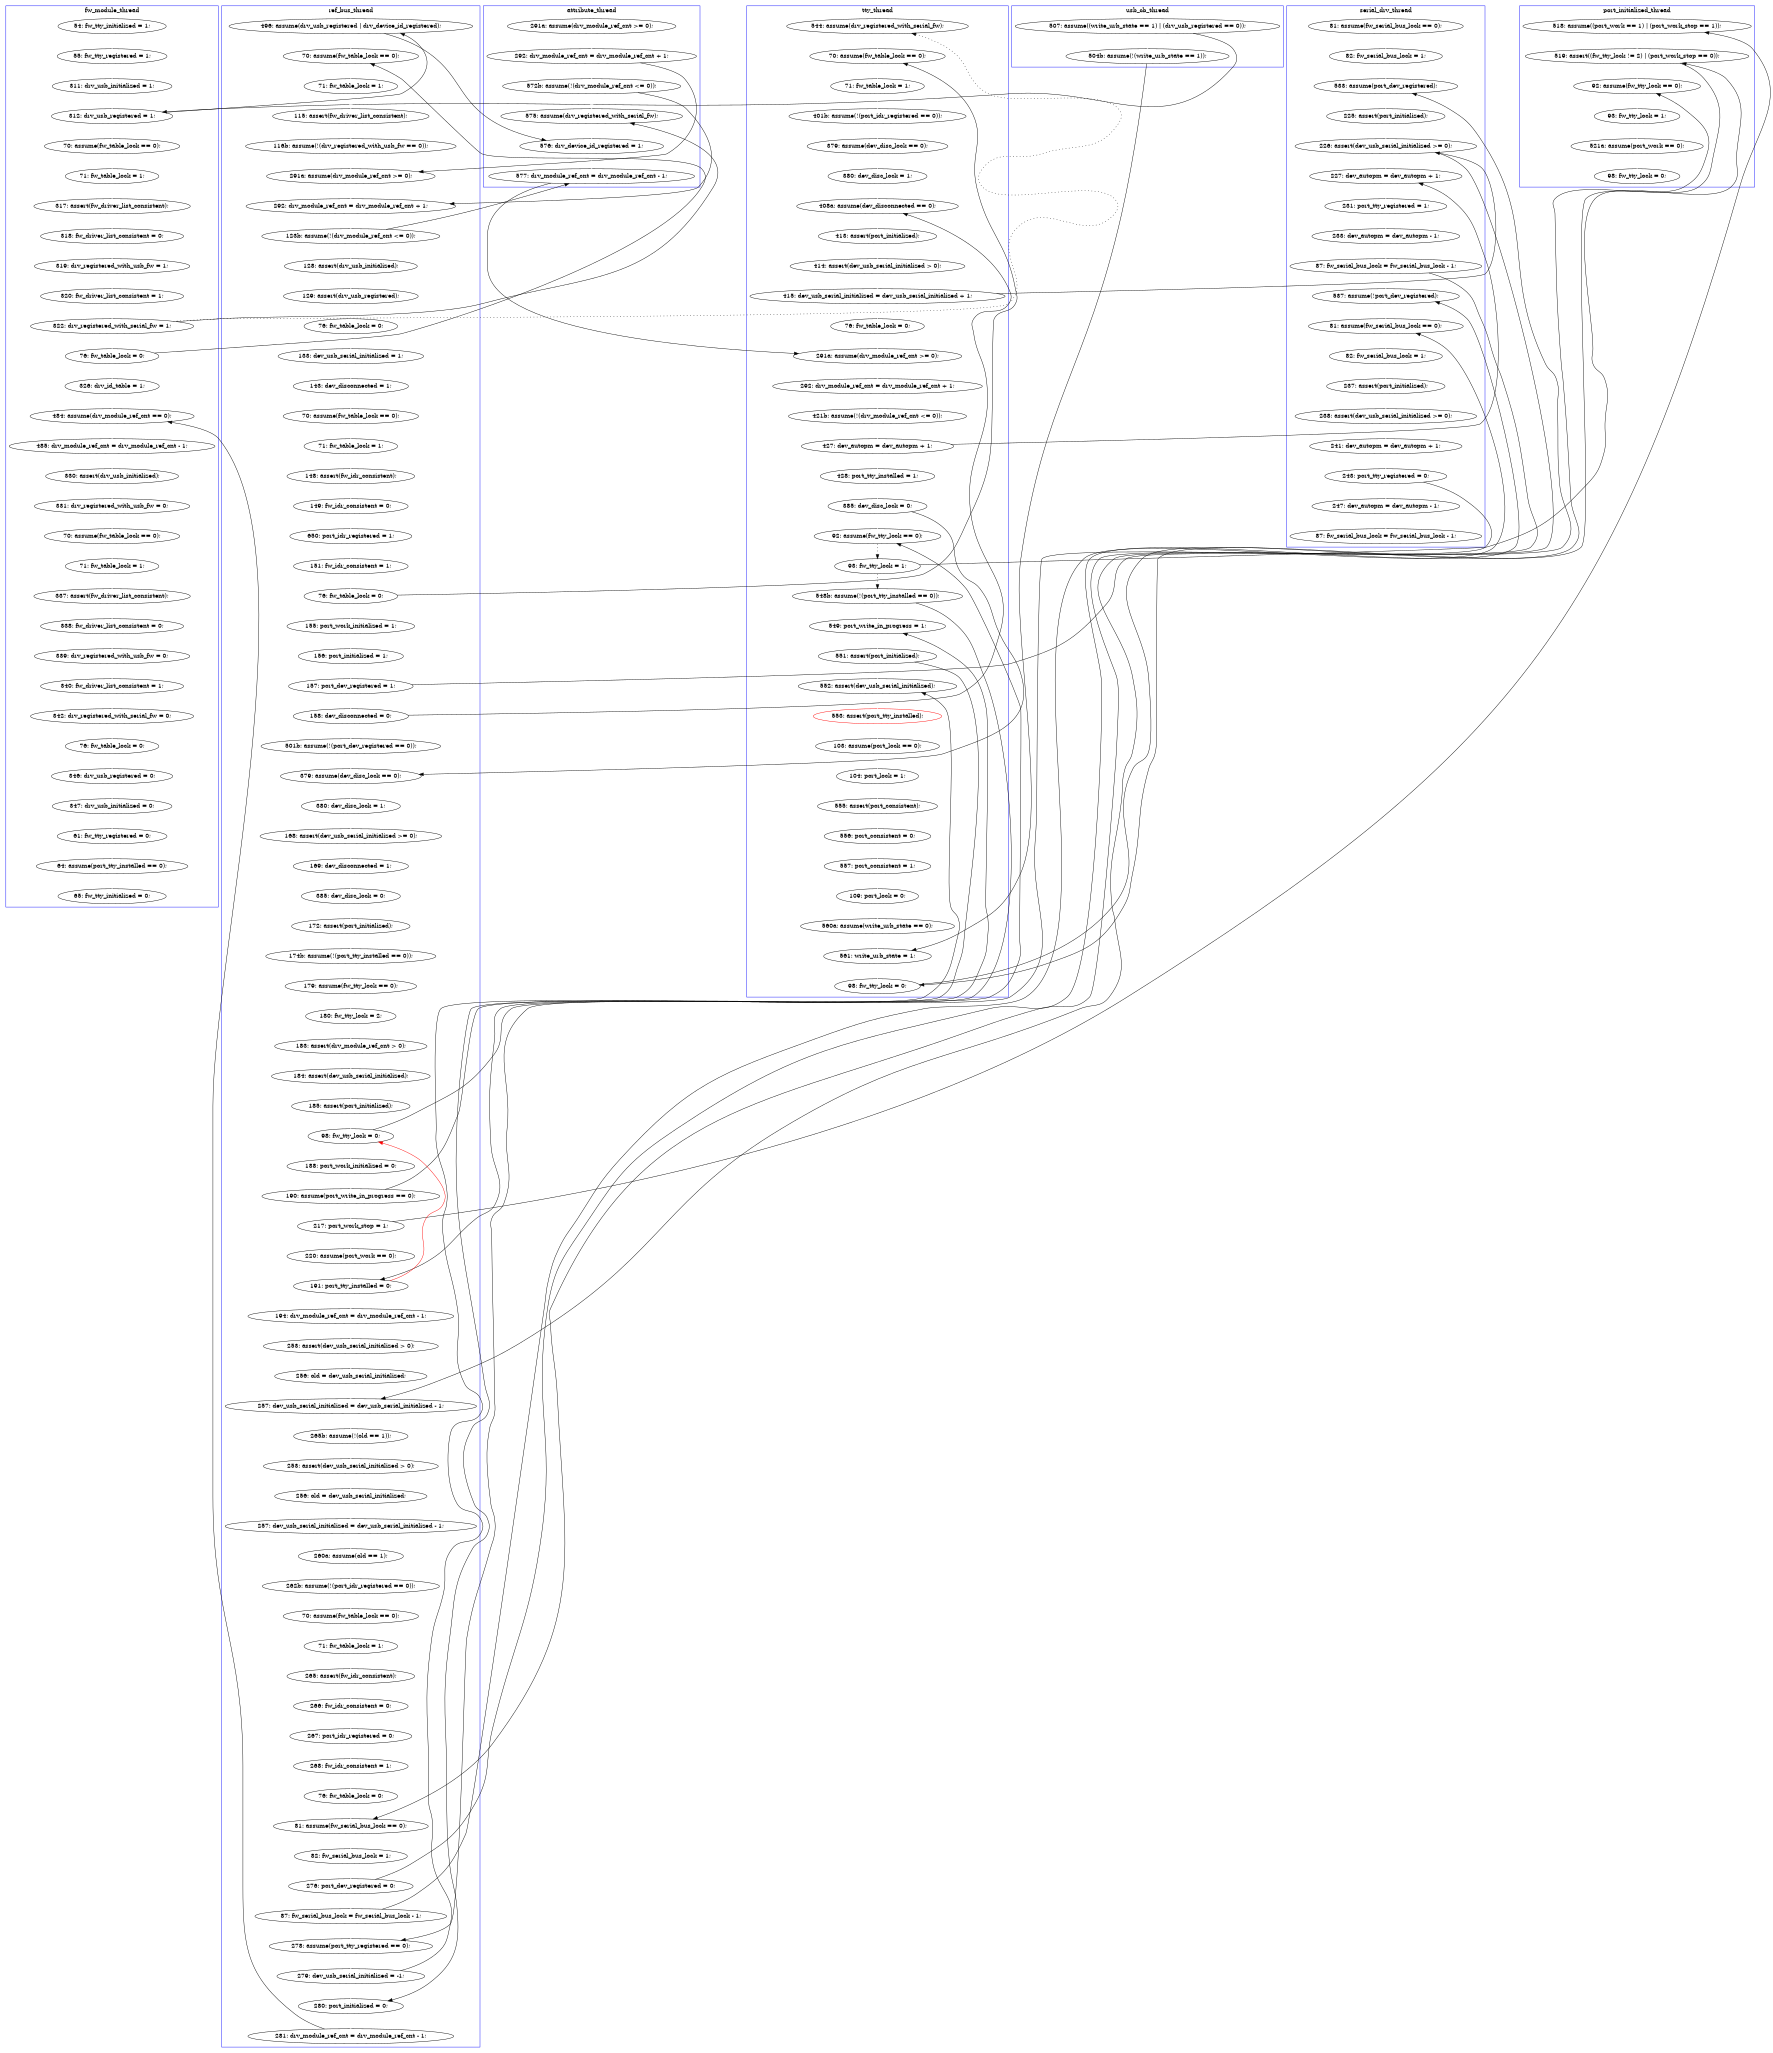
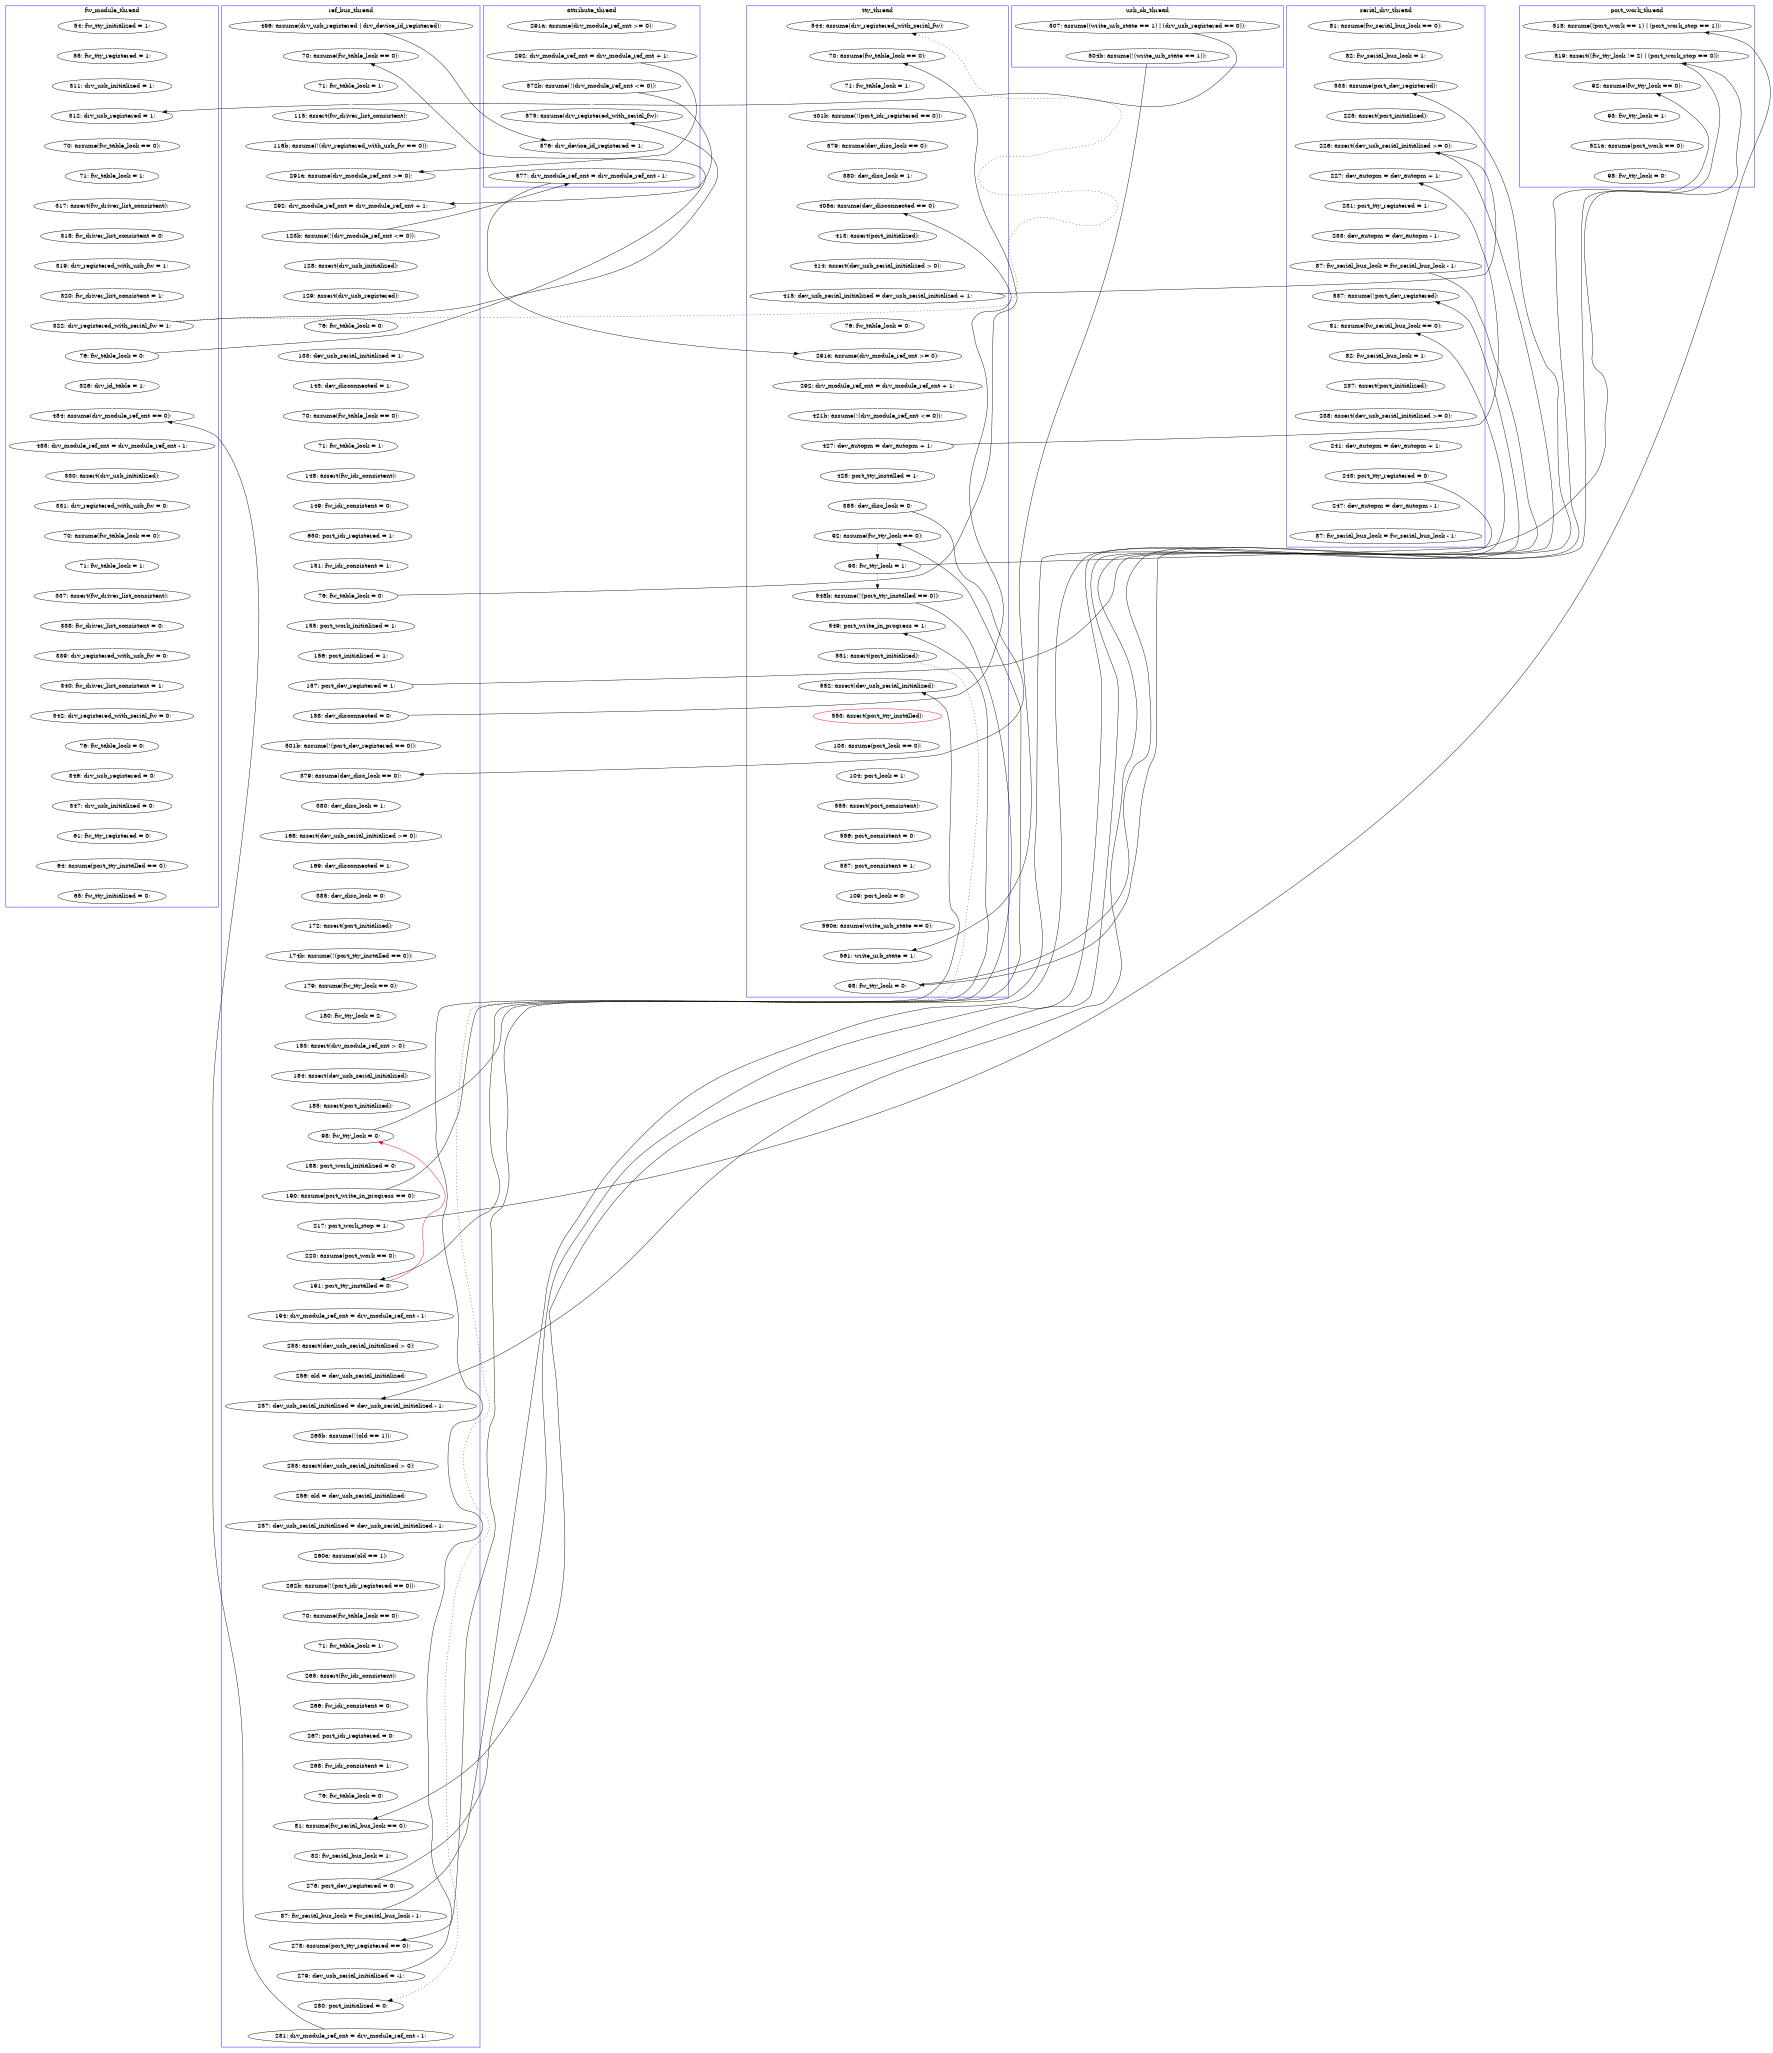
cluster "port_initialized_thread": label "port_initialized_thread" -> "port_work_thread"
edge "312: drv_usb_registered = 1;" -> "496: assume(drv_usb_registered | drv_device_id_registered);": removed
edge "551: assert(port_initialized);" -> "280: port_initialized = 0;": style solid -> dotted
